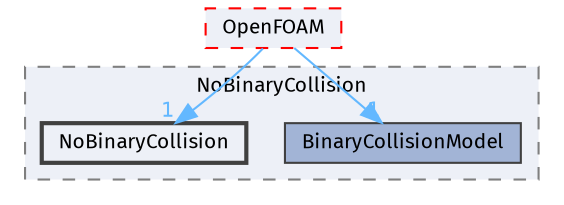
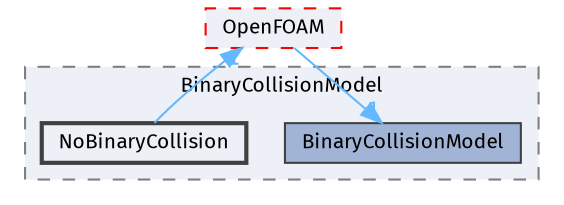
edge "OpenFOAM" -> "NoBinaryCollision": reversed
cluster "NoBinaryCollision": label "NoBinaryCollision" -> "BinaryCollisionModel"
